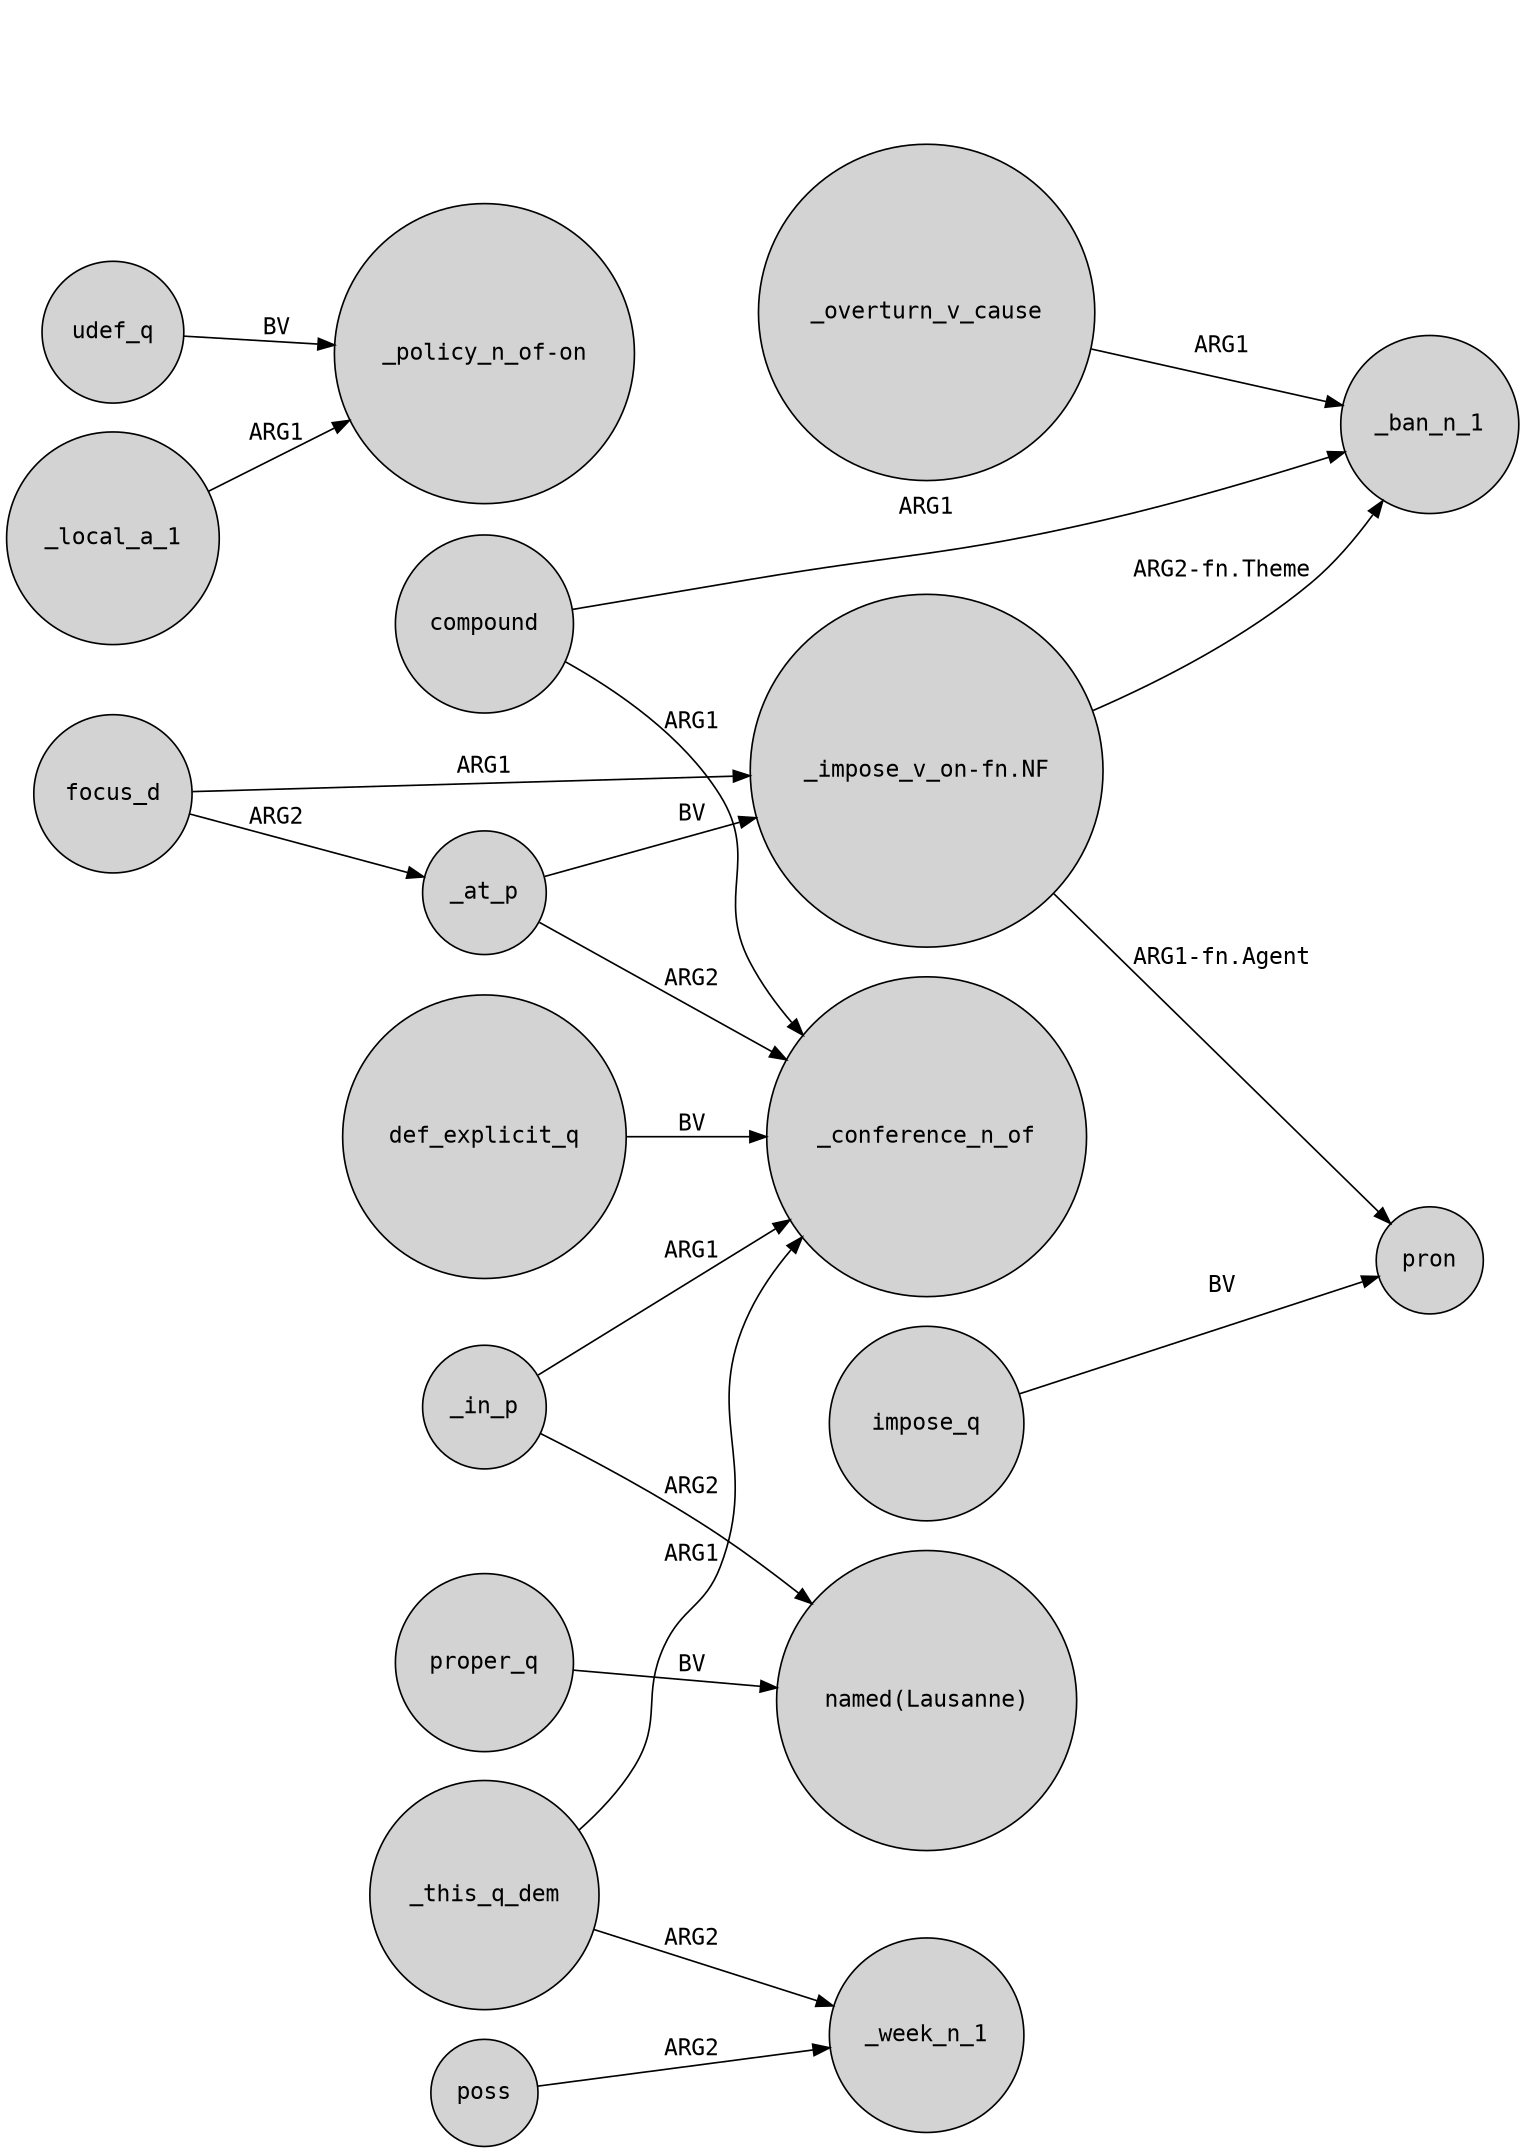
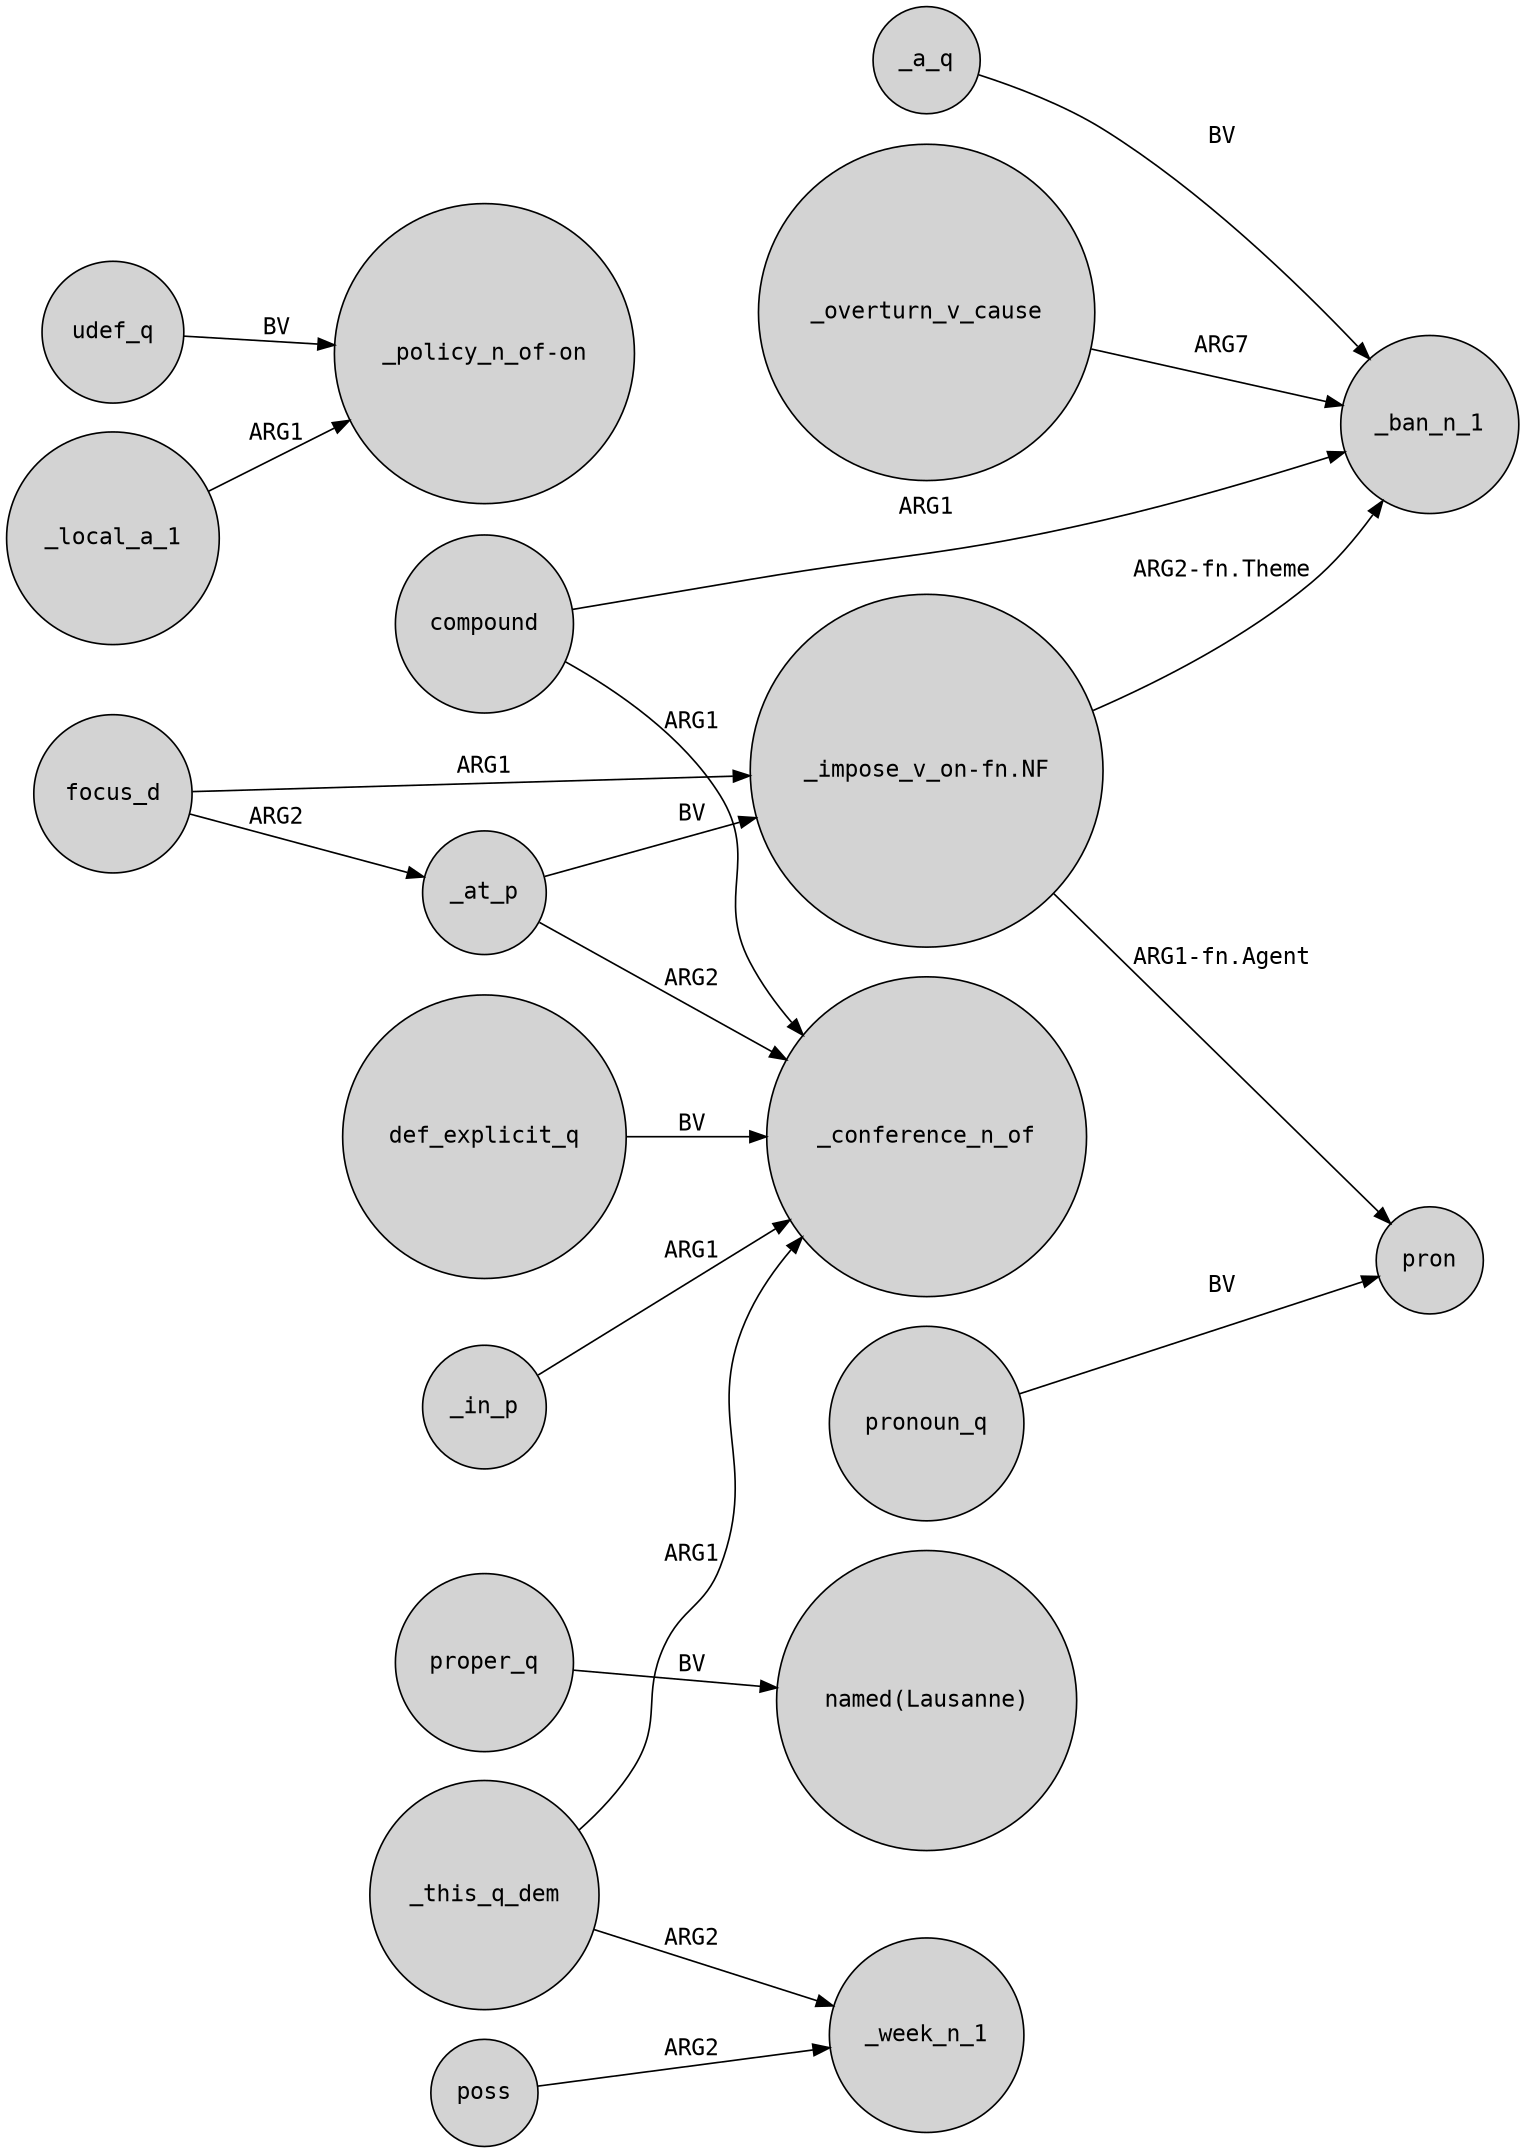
node "_a_q": added
edge "_overturn_v_cause" -> "_ban_n_1": label "ARG1" -> "ARG7"
node "impose_q": label "impose_q" -> "pronoun_q"
edge "_in_p" -> "named(Lausanne)": removed, label "ARG2"
